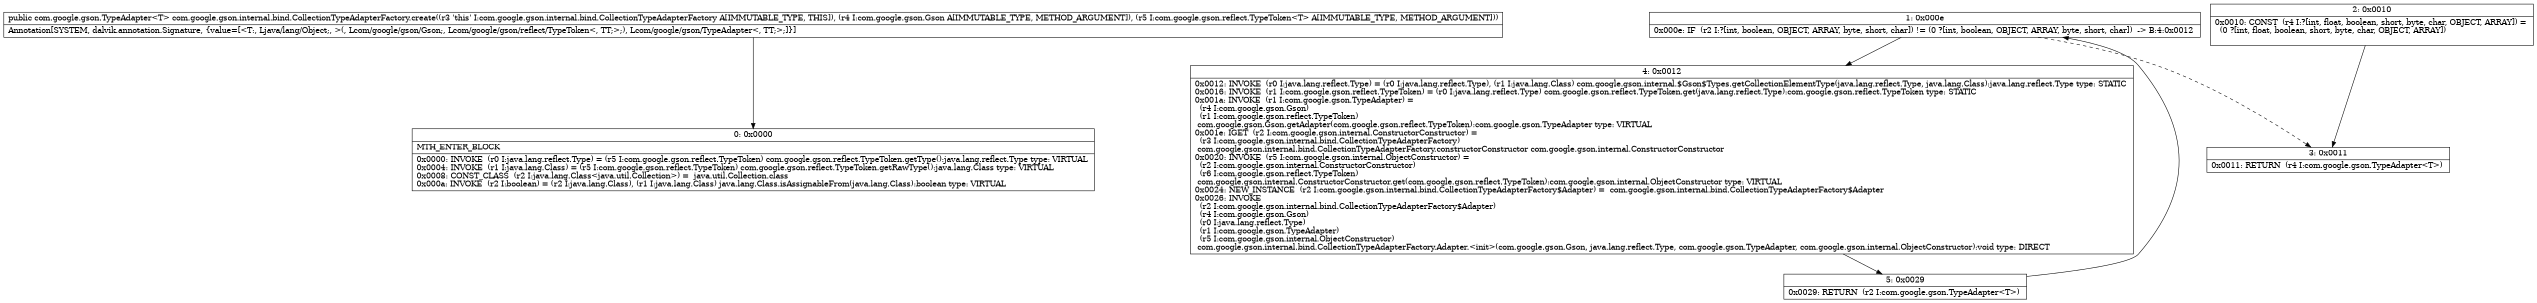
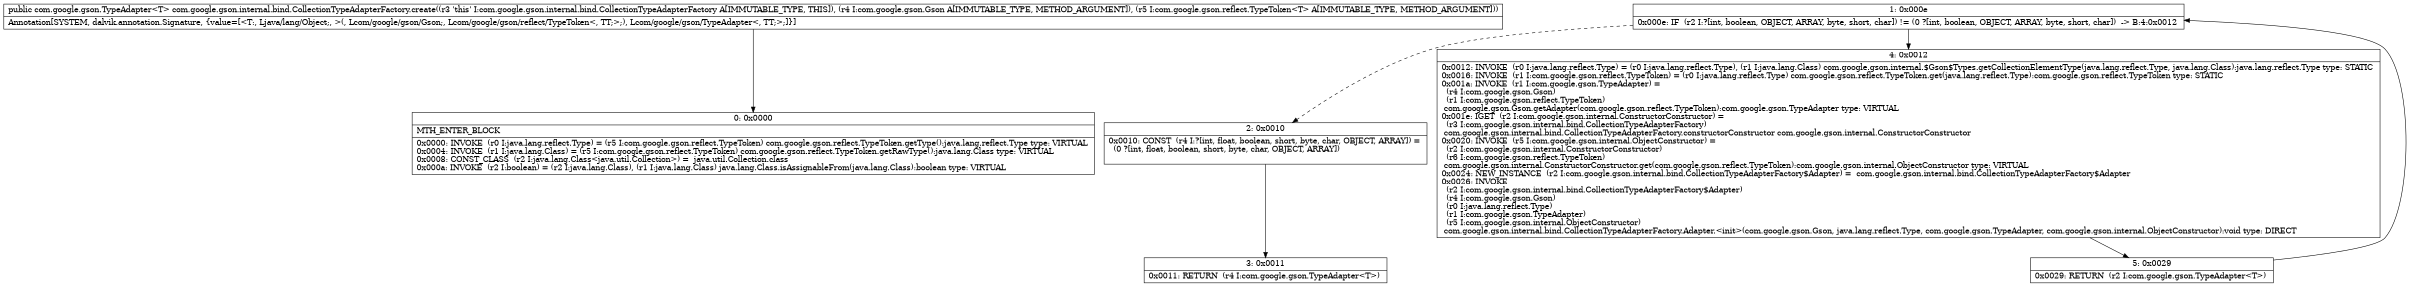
edge "1: 0x000e" -> "3: 0x0011": now "1: 0x000e" -> "2: 0x0010"
